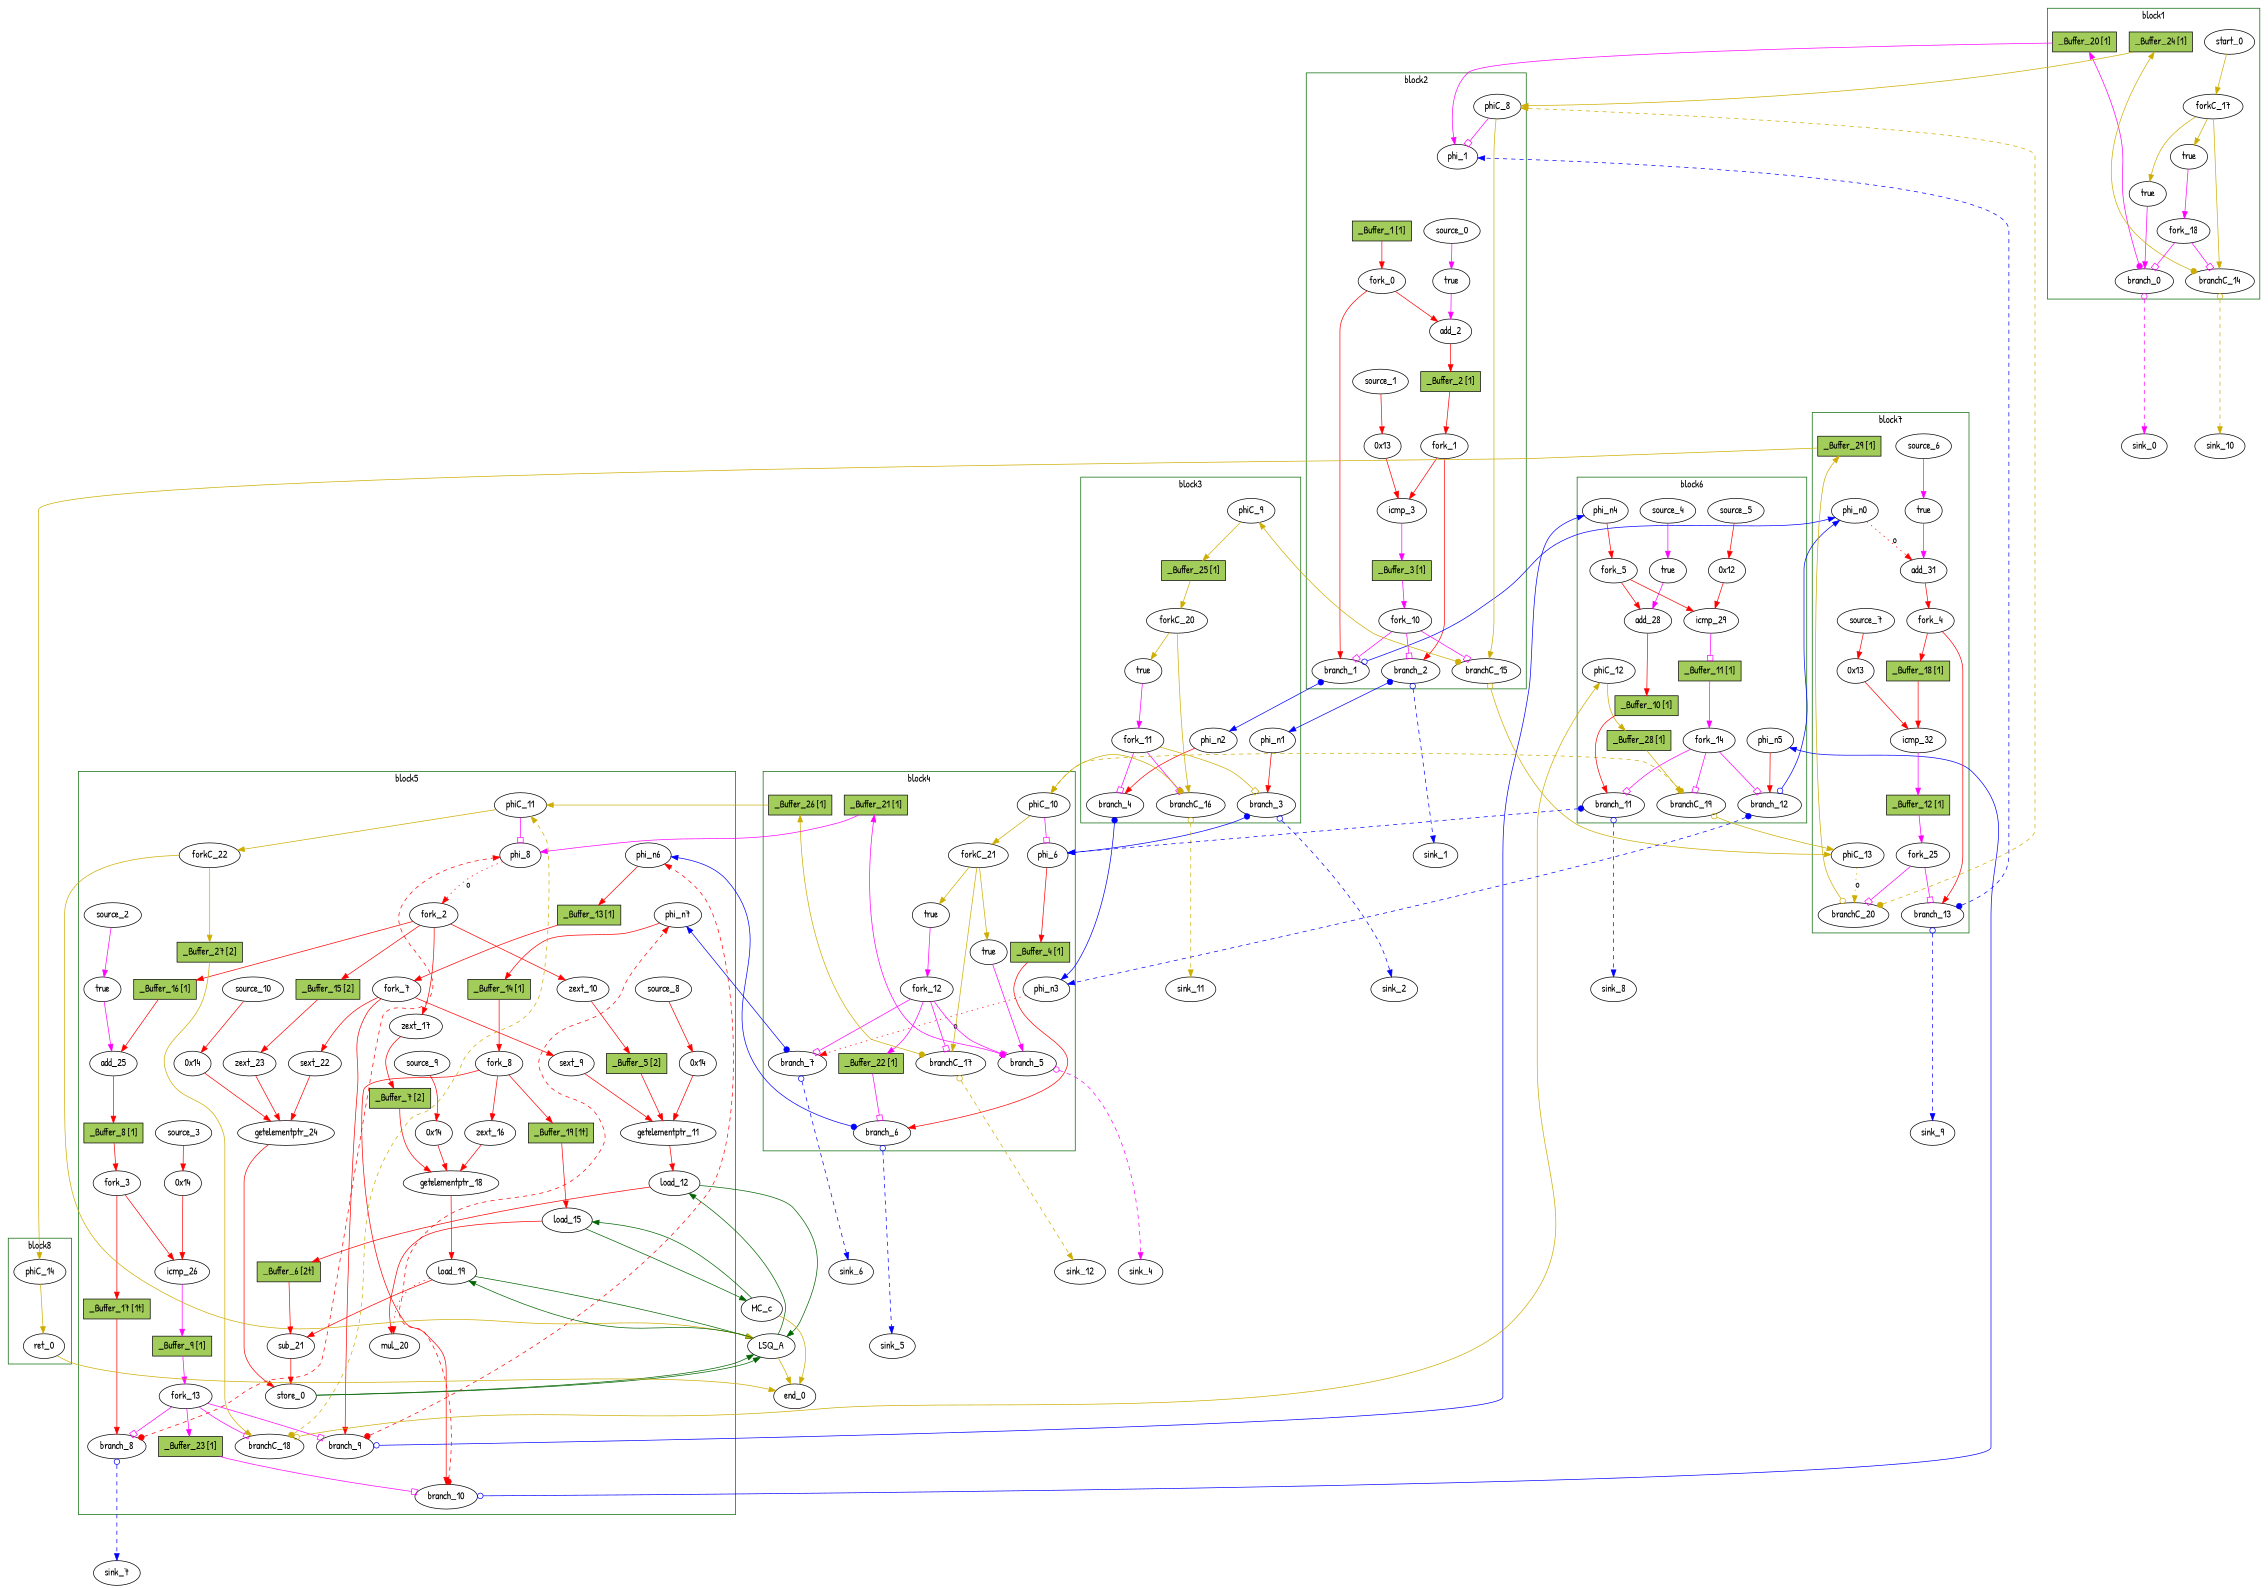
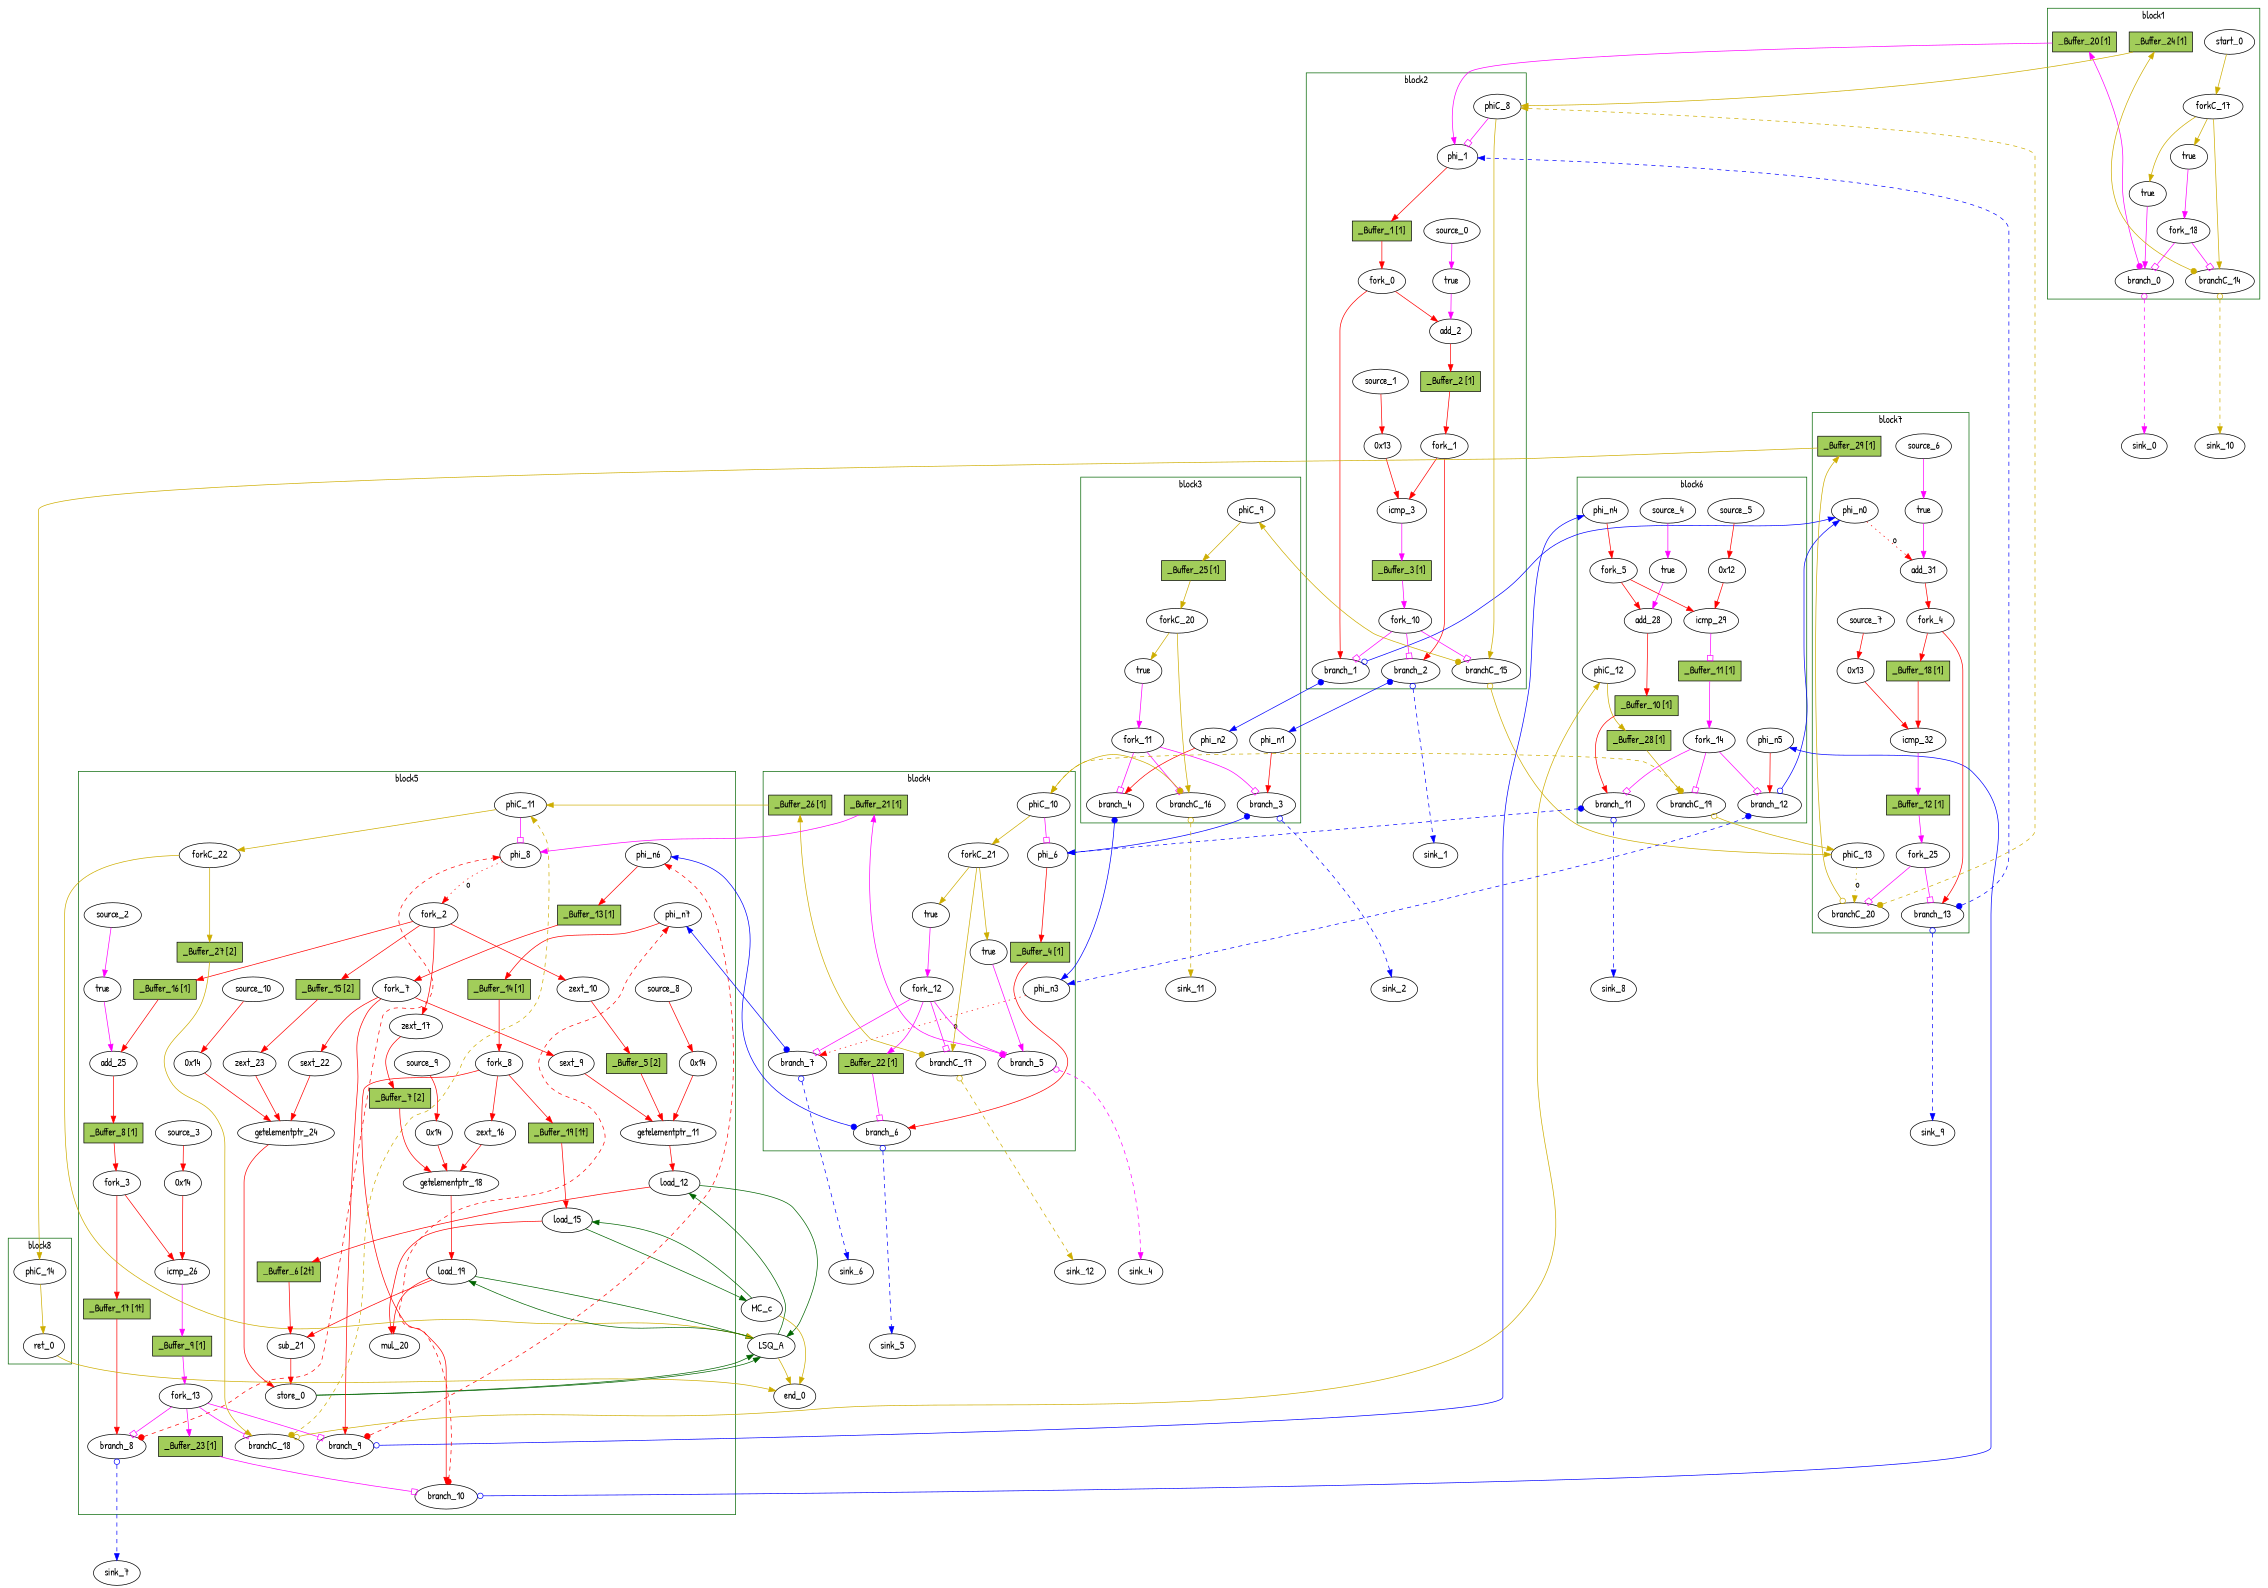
edge "phi_1" -> "_Buffer_1 [1]": added
edge "fork_11" -> "branch_3": color gold3 -> magenta
edge "load_19" -> "mul_20": style dotted -> solid
